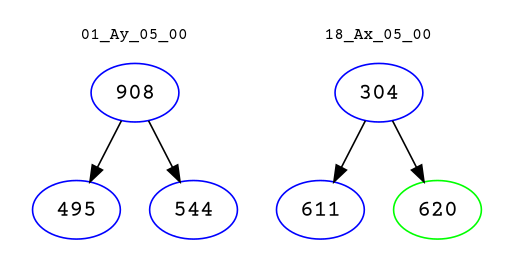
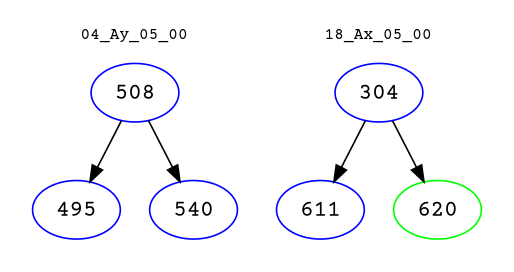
cluster "01_Ay_05_00": label "01_Ay_05_00" -> "04_Ay_05_00"
node "908": label "908" -> "508"
node "544": label "544" -> "540"
